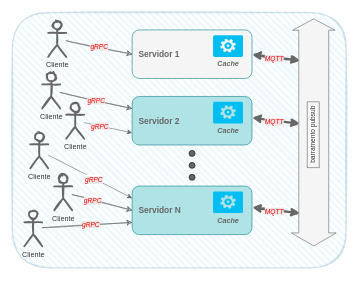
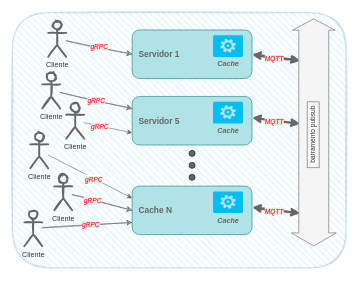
node "Servidor 1": fillcolor #f5f5f5 -> #b0e3e6
node "Servidor 2": label "Servidor 2" -> "Servidor 5"
node "Servidor N": label "Servidor N" -> "Cache N"
